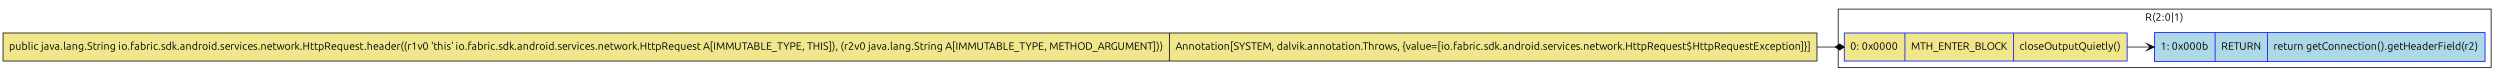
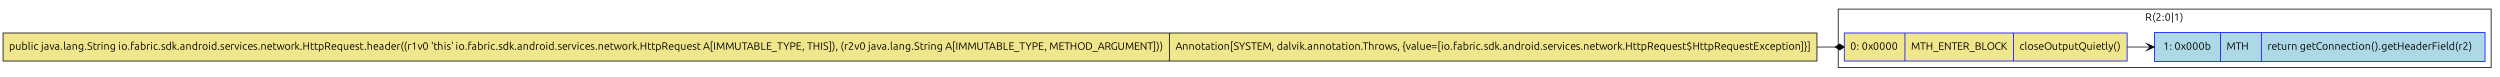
node "1: 0x000b": text "RETURN" -> "MTH"
